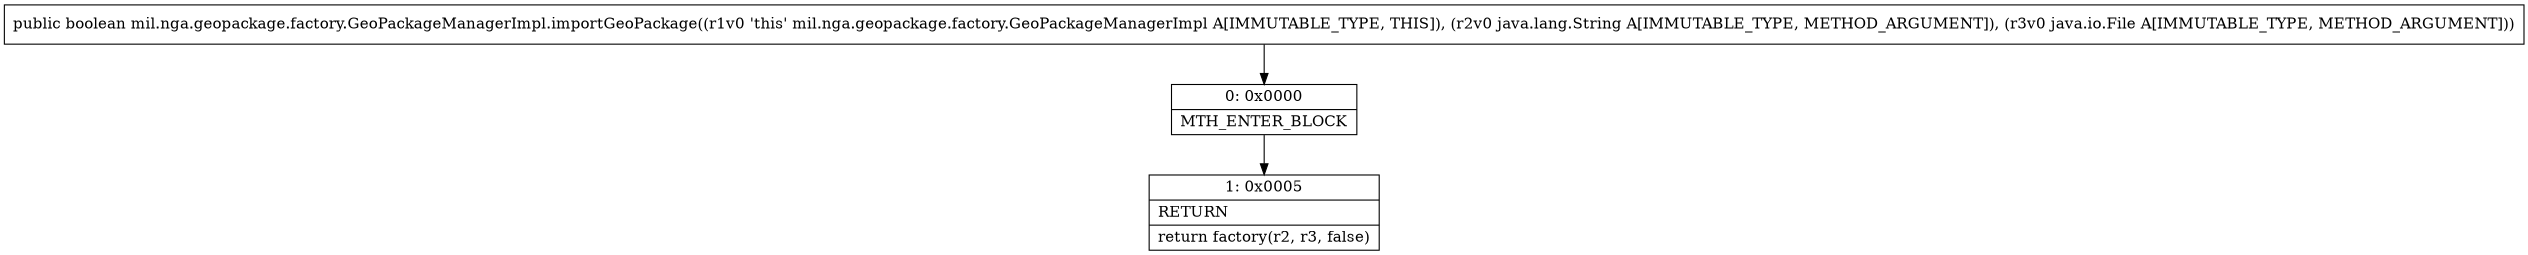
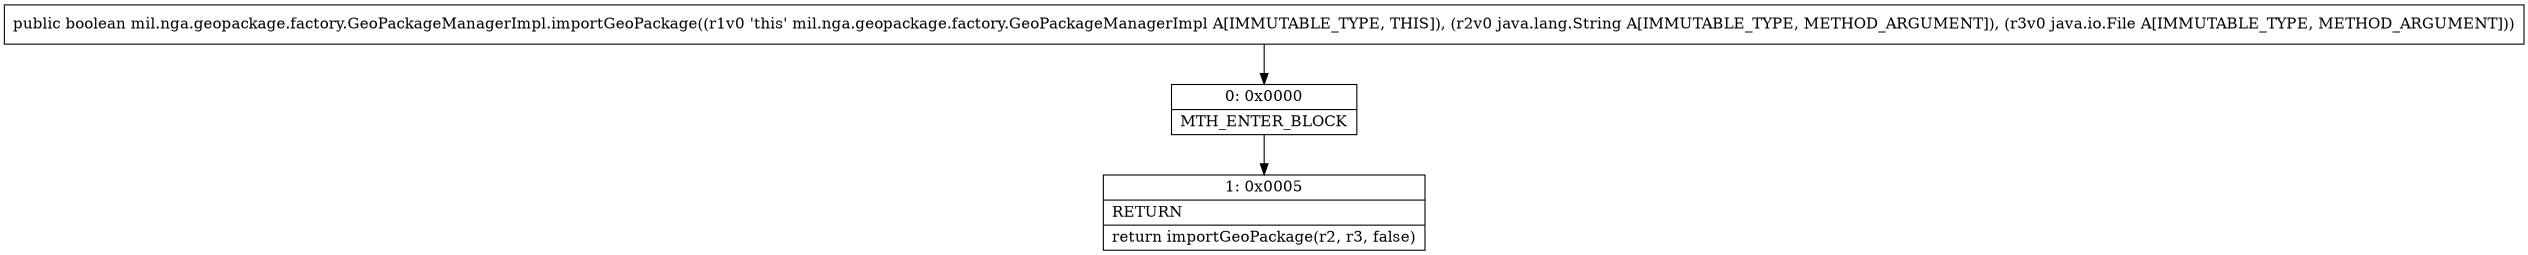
node "1: 0x0005": text "return factory(r2, r3, false)" -> "return importGeoPackage(r2, r3, false)"
